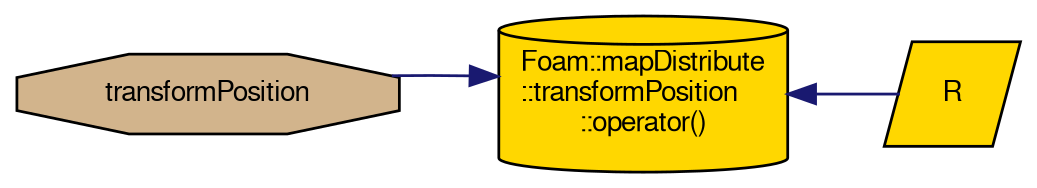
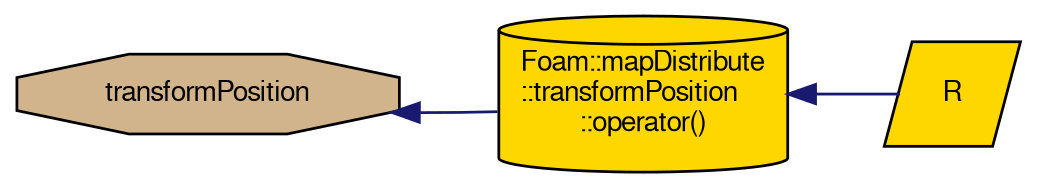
edge "transformPosition" -> "Foam::mapDistribute ::transformPosition ::operator()": reversed
